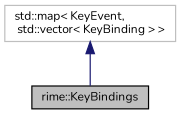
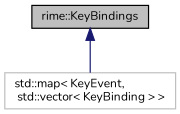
edge "rime::KeyBindings" -> "std::map< KeyEvent, std::vector< KeyBinding > >": reversed
